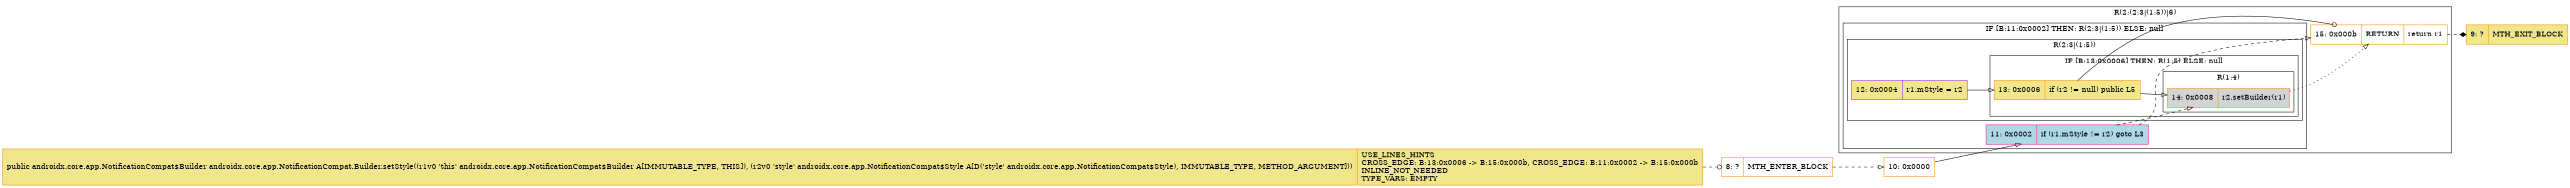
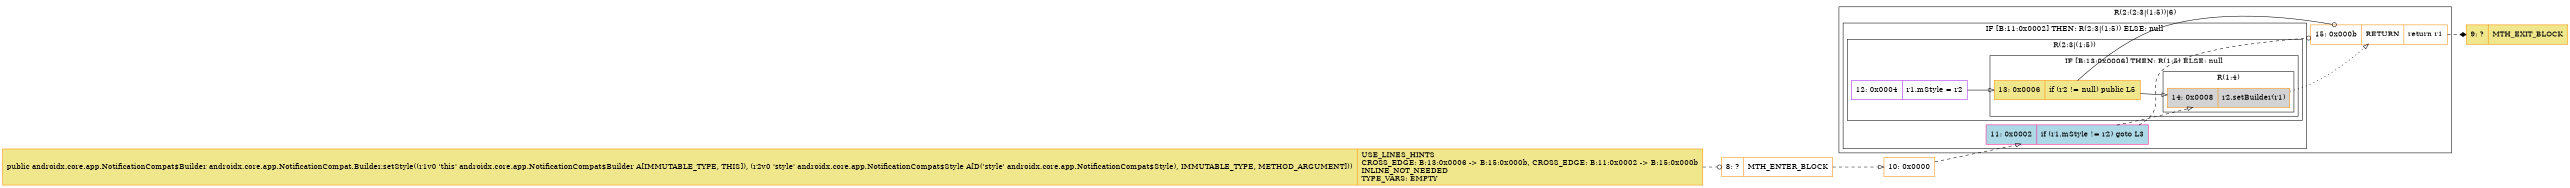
edge "11: 0x0002" -> "15: 0x000b": arrowhead onormal -> odot
node "12: 0x0004": fillcolor khaki -> white
edge "10: 0x0000" -> "11: 0x0002": style solid -> dashed
